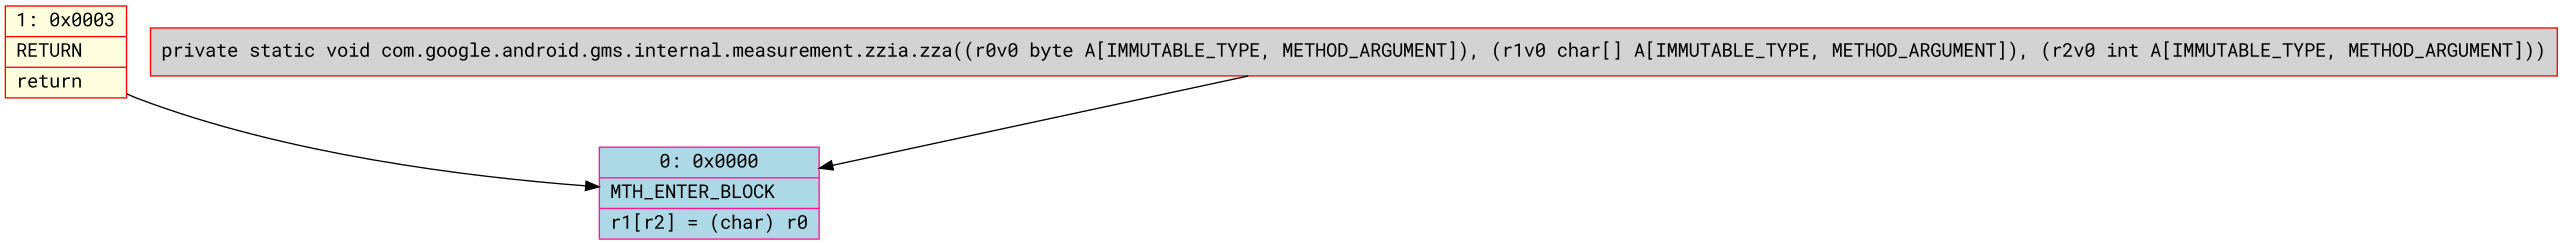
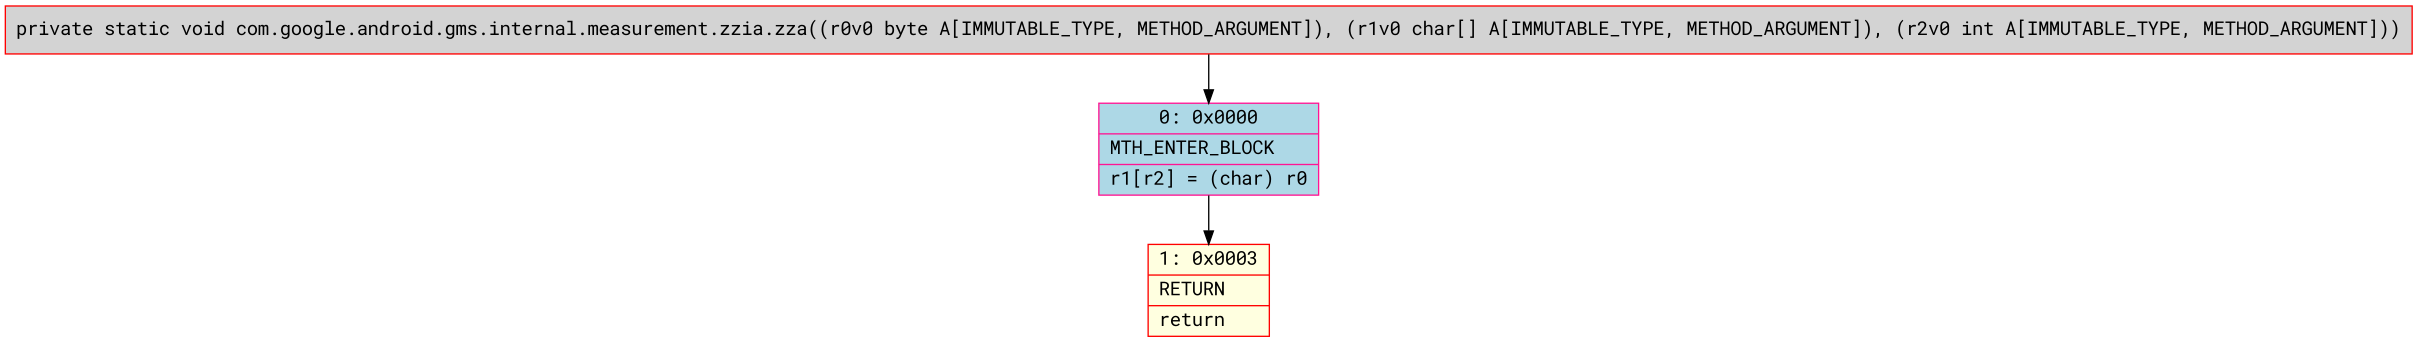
edge "1: 0x0003" -> "0: 0x0000": reversed
